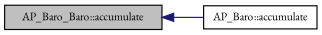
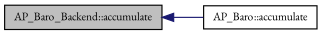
node "AP_Baro_Baro::accumulate": label "AP_Baro_Baro::accumulate" -> "AP_Baro_Backend::accumulate"
